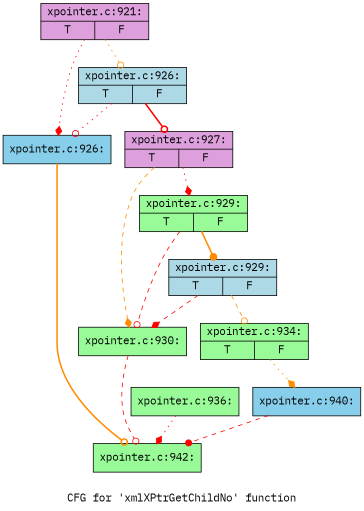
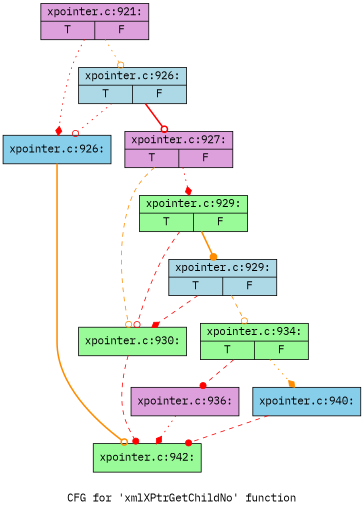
edge "xpointer.c:927:" -> "xpointer.c:930:": arrowhead diamond -> odot
edge "xpointer.c:934:" -> "xpointer.c:936:": added
edge "xpointer.c:930:" -> "xpointer.c:942:": arrowhead odot -> dot
node "xpointer.c:936:": fillcolor palegreen -> plum
